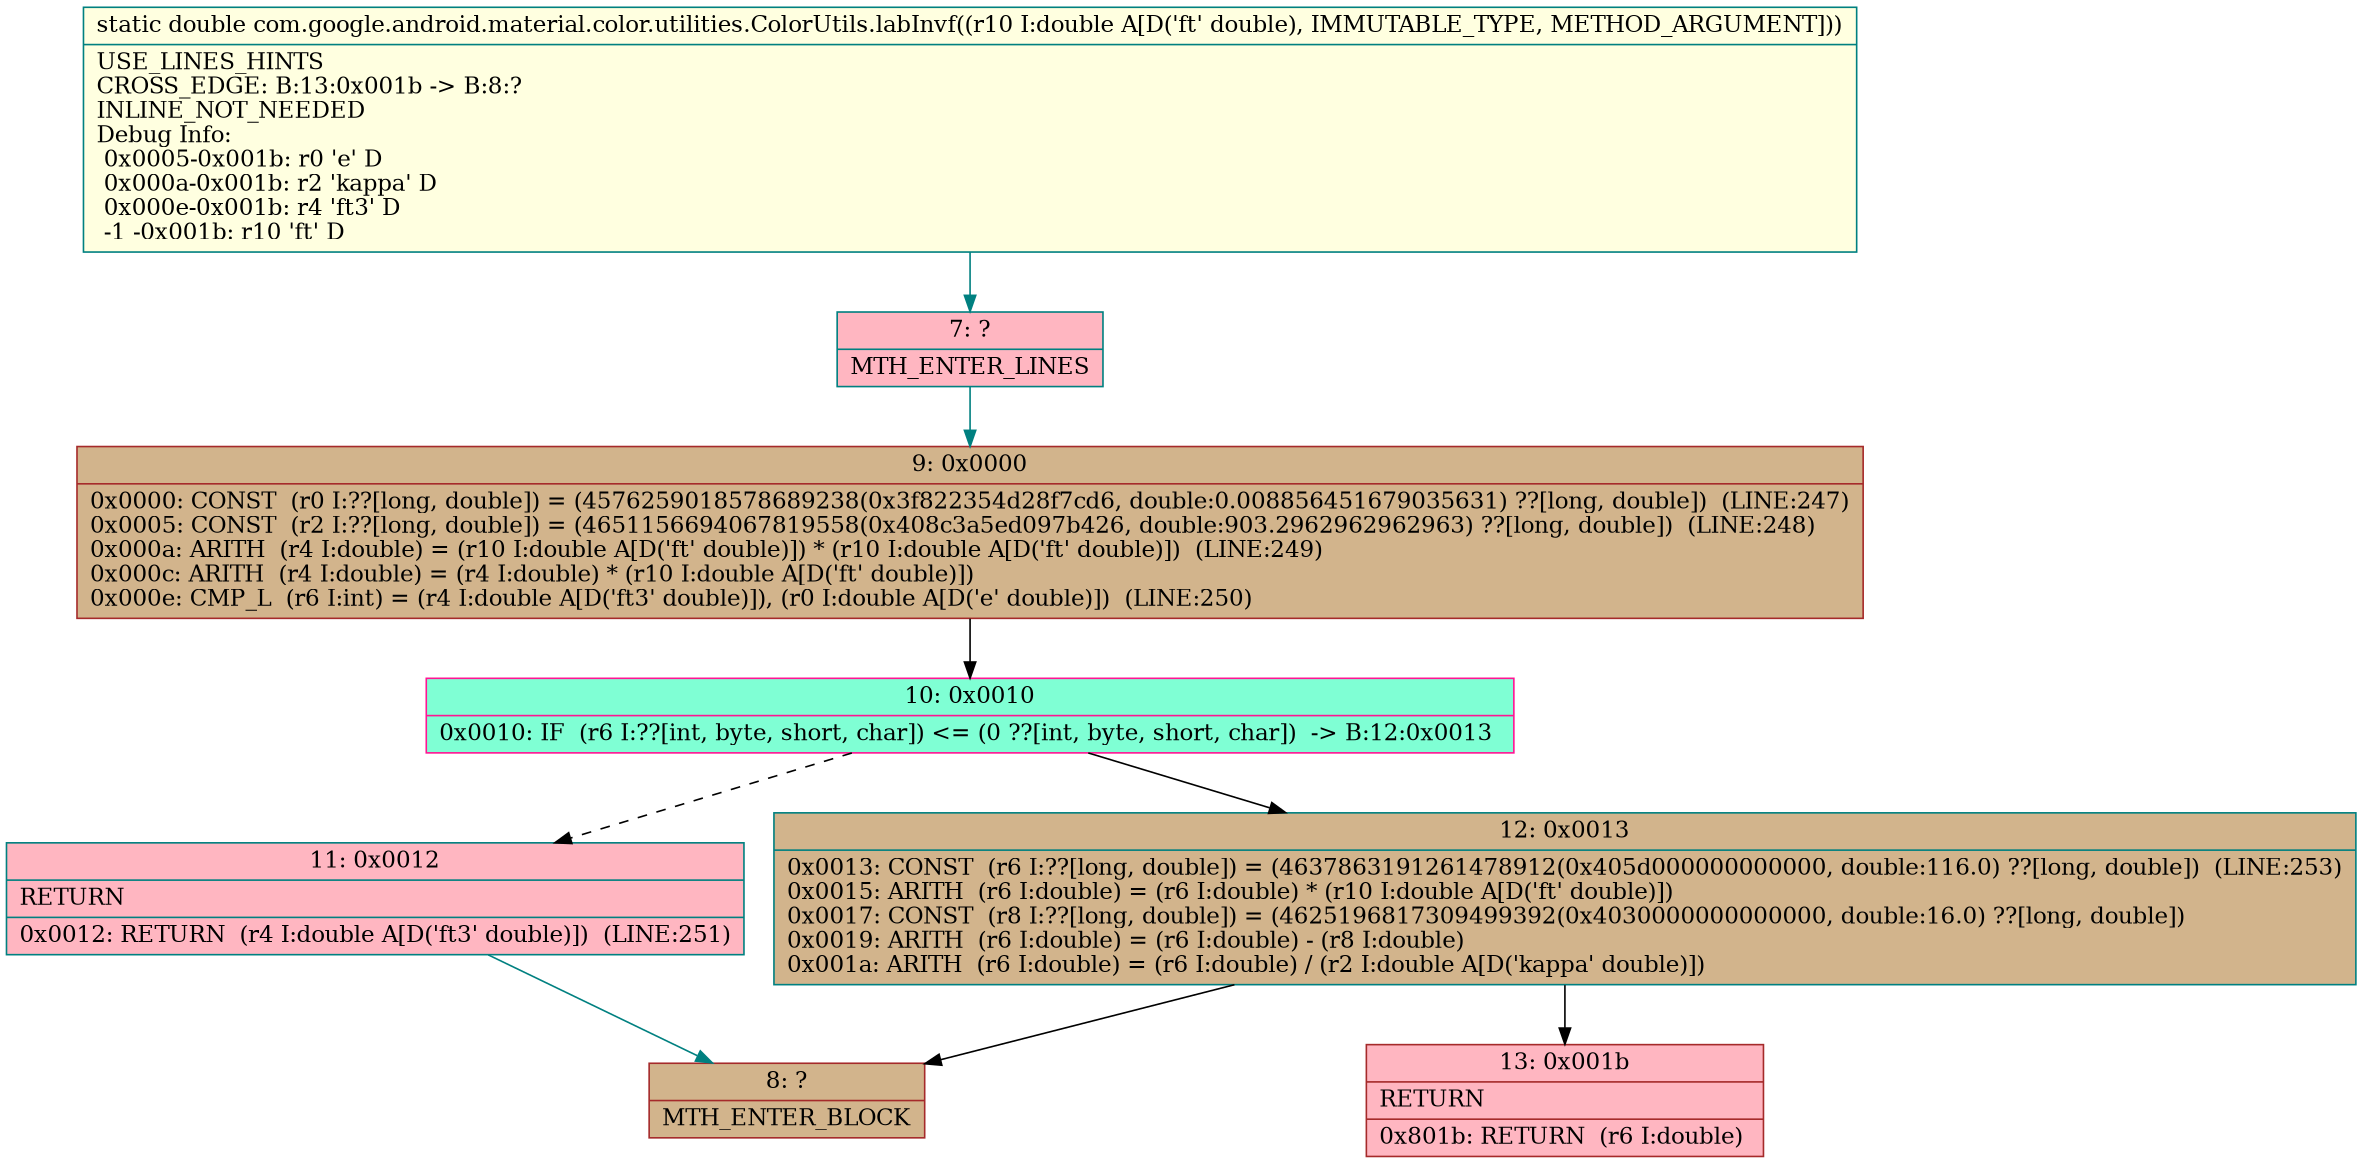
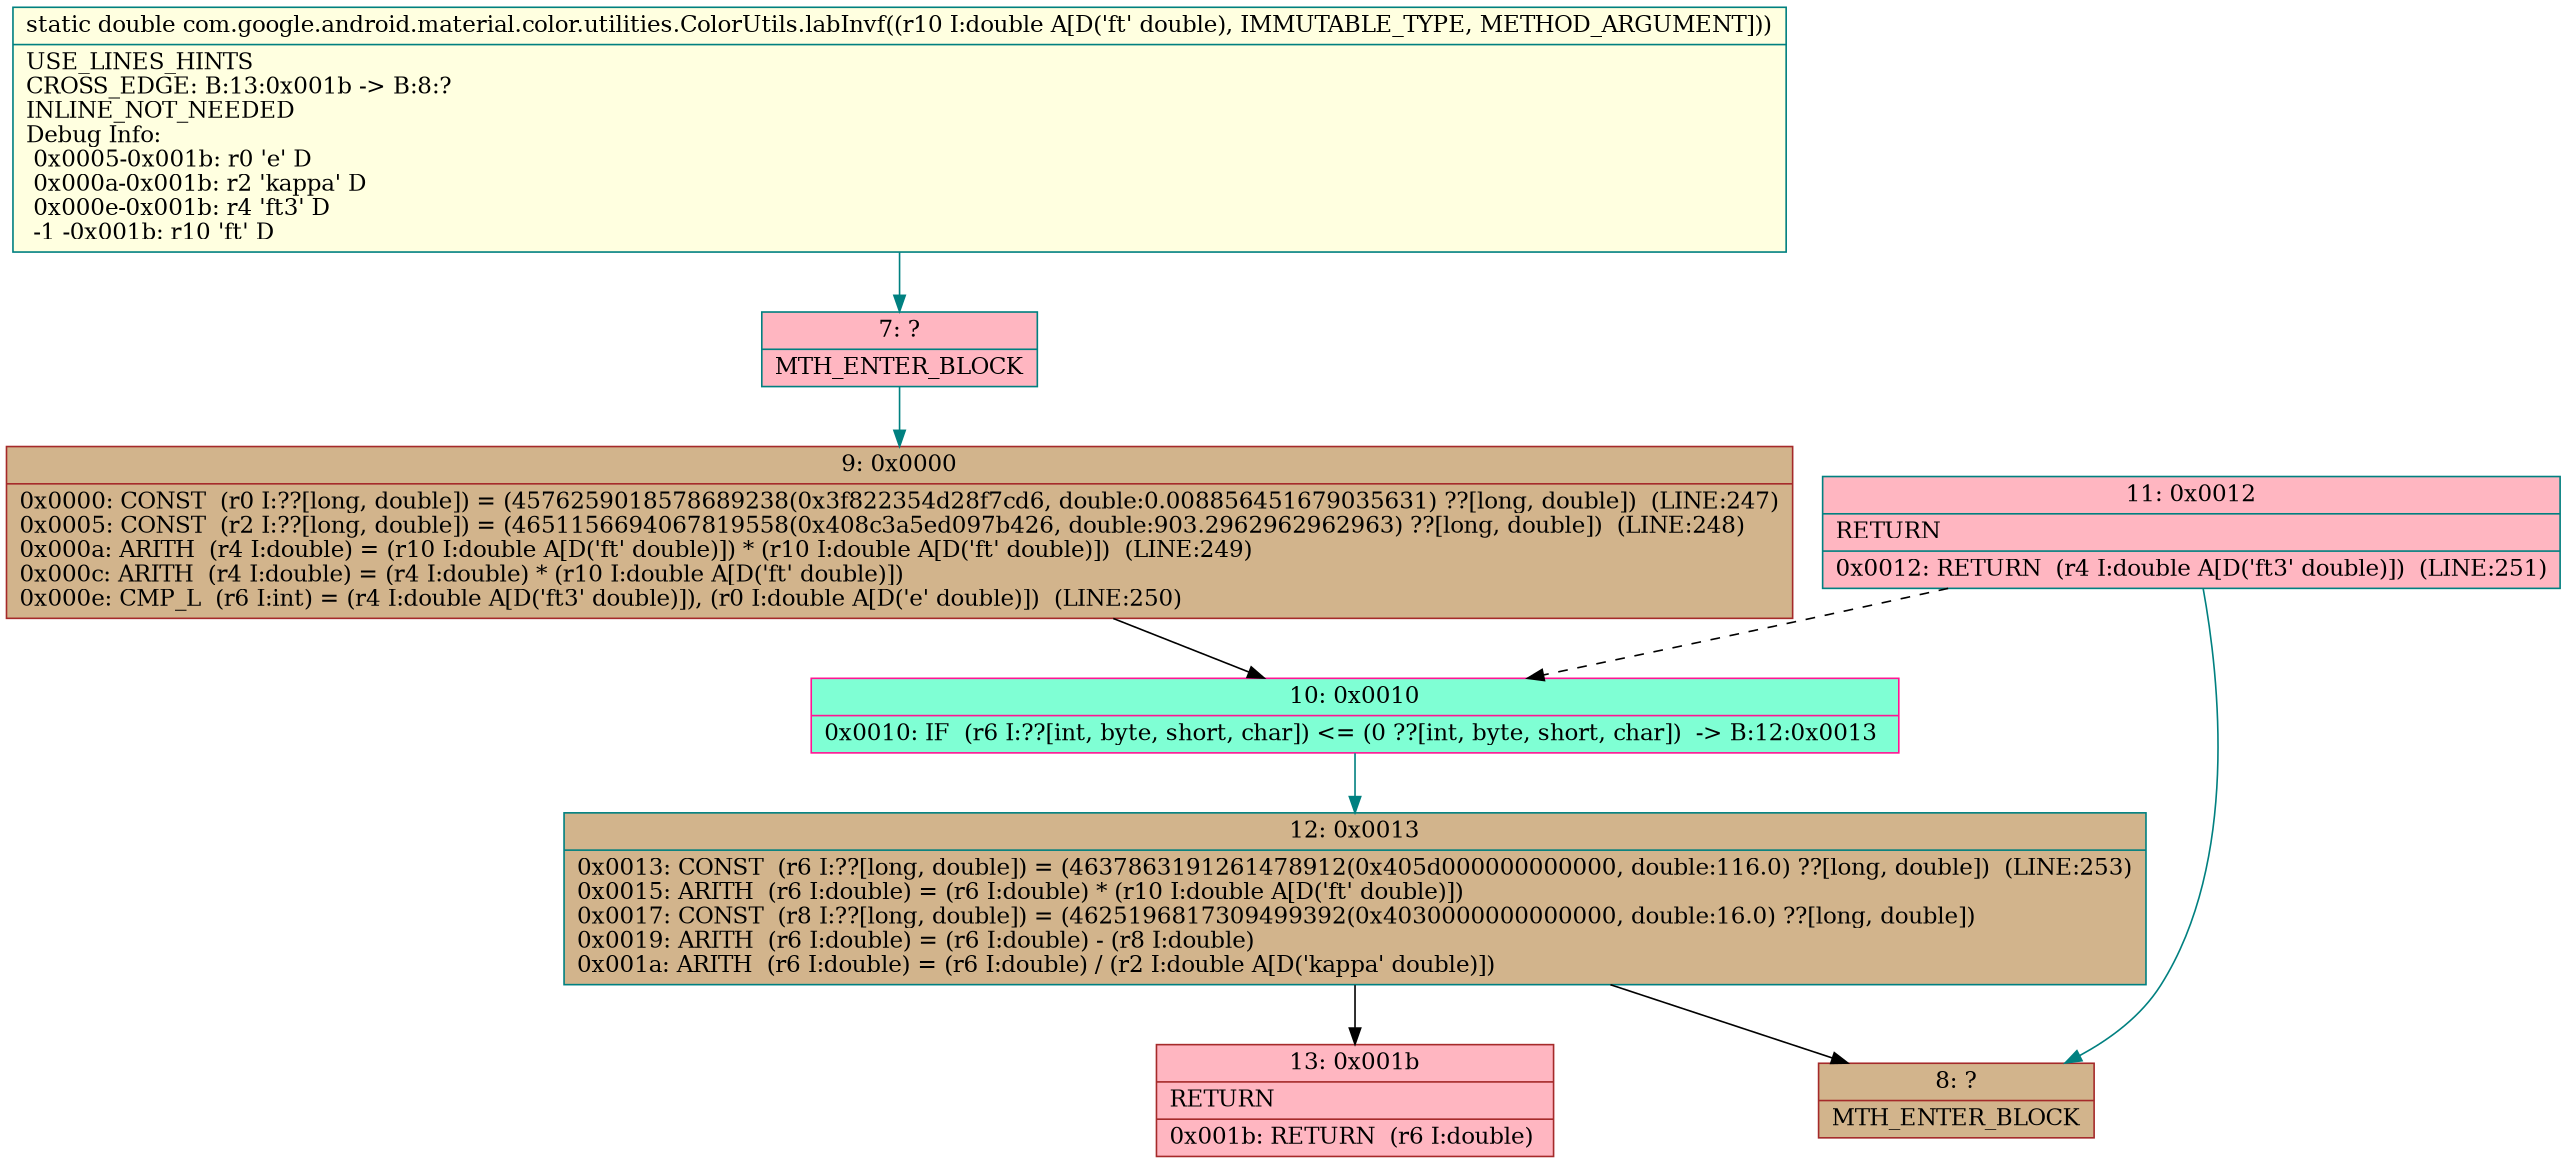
node "7: ?": text "MTH_ENTER_LINES" -> "MTH_ENTER_BLOCK"
edge "10: 0x0010" -> "12: 0x0013": color black -> teal
edge "10: 0x0010" -> "11: 0x0012": reversed
node "13: 0x001b": text "0x801b: RETURN  (r6 I:double)" -> "0x001b: RETURN  (r6 I:double)"
